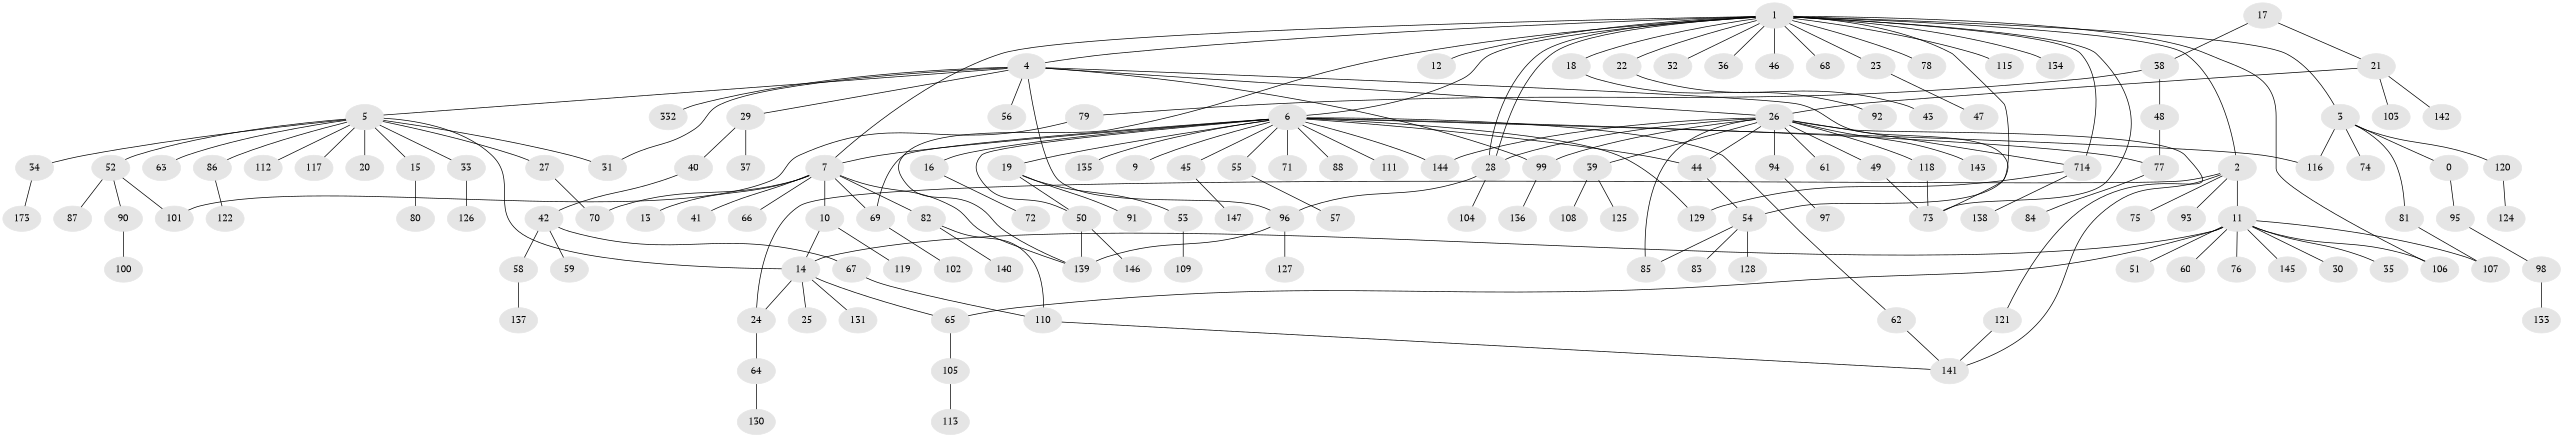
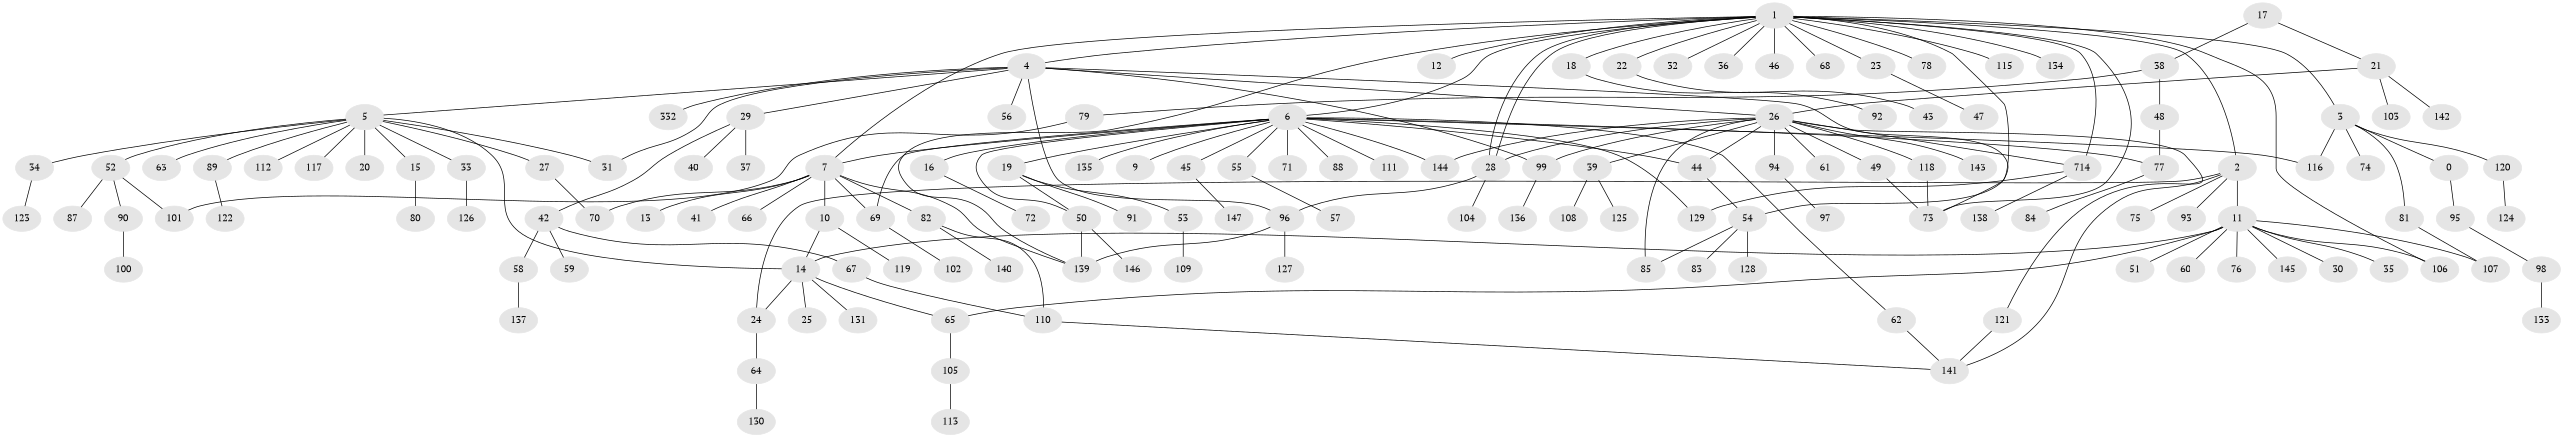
node "86": label "86" -> "89"
edge "40" -- "42": now "29" -- "42"
node "173": label "173" -> "123"
